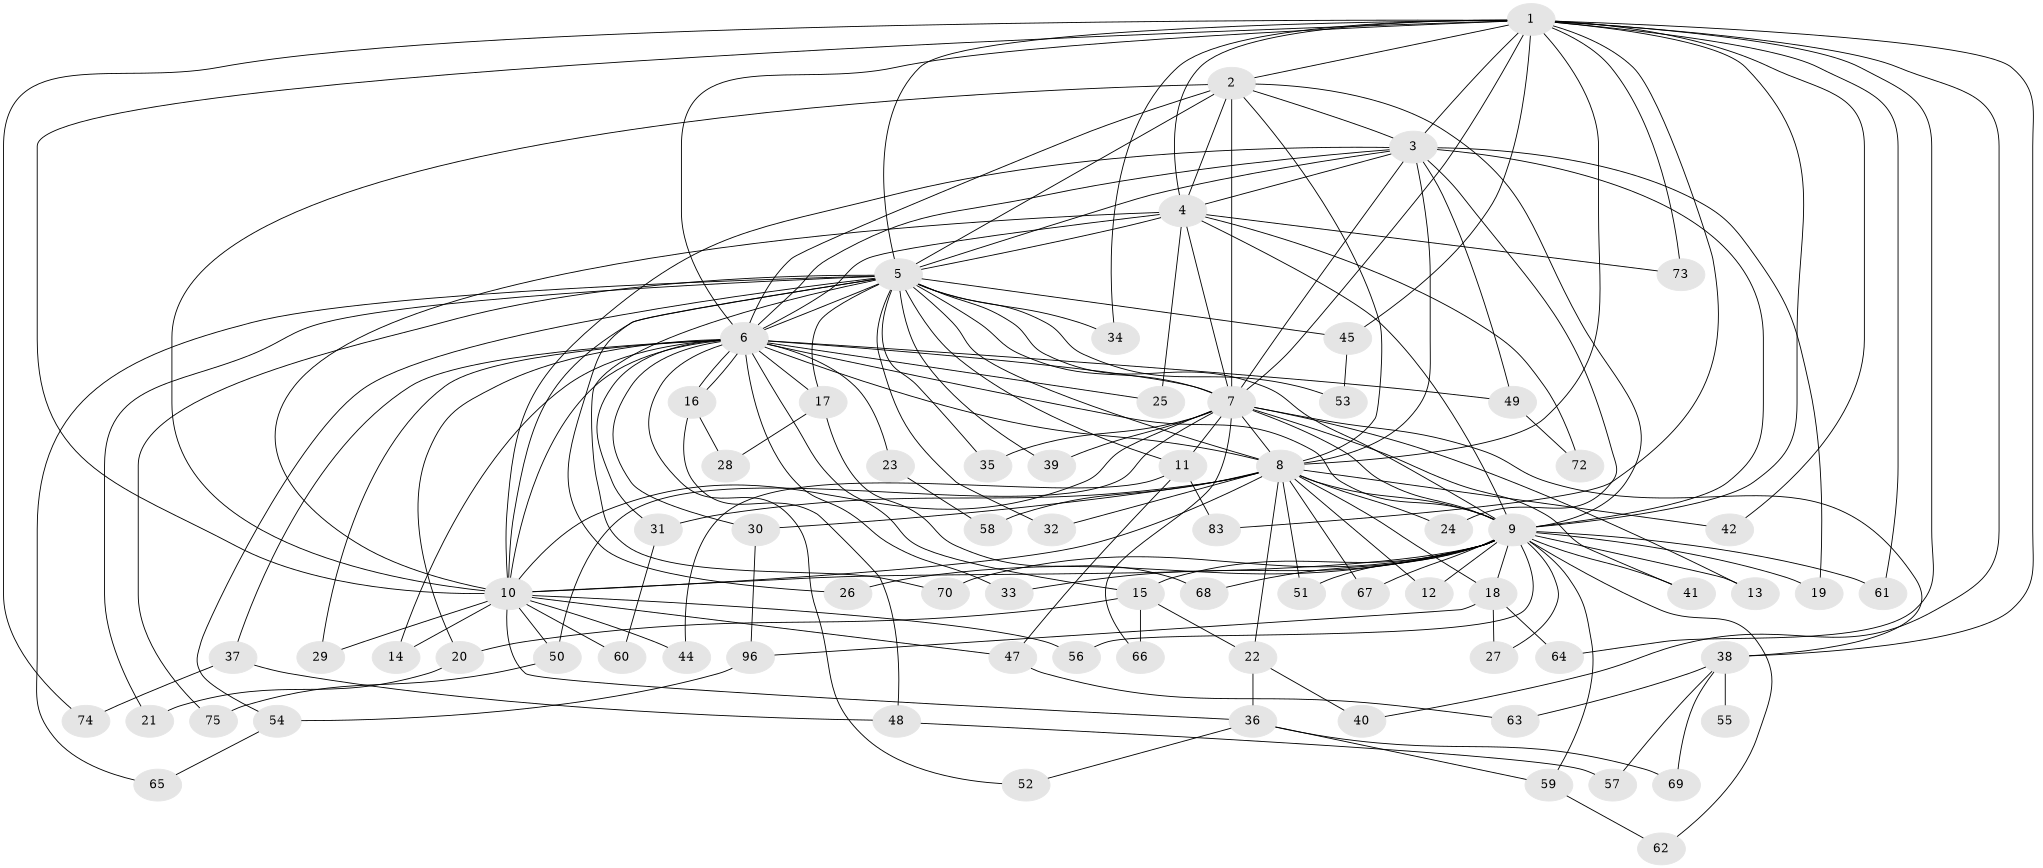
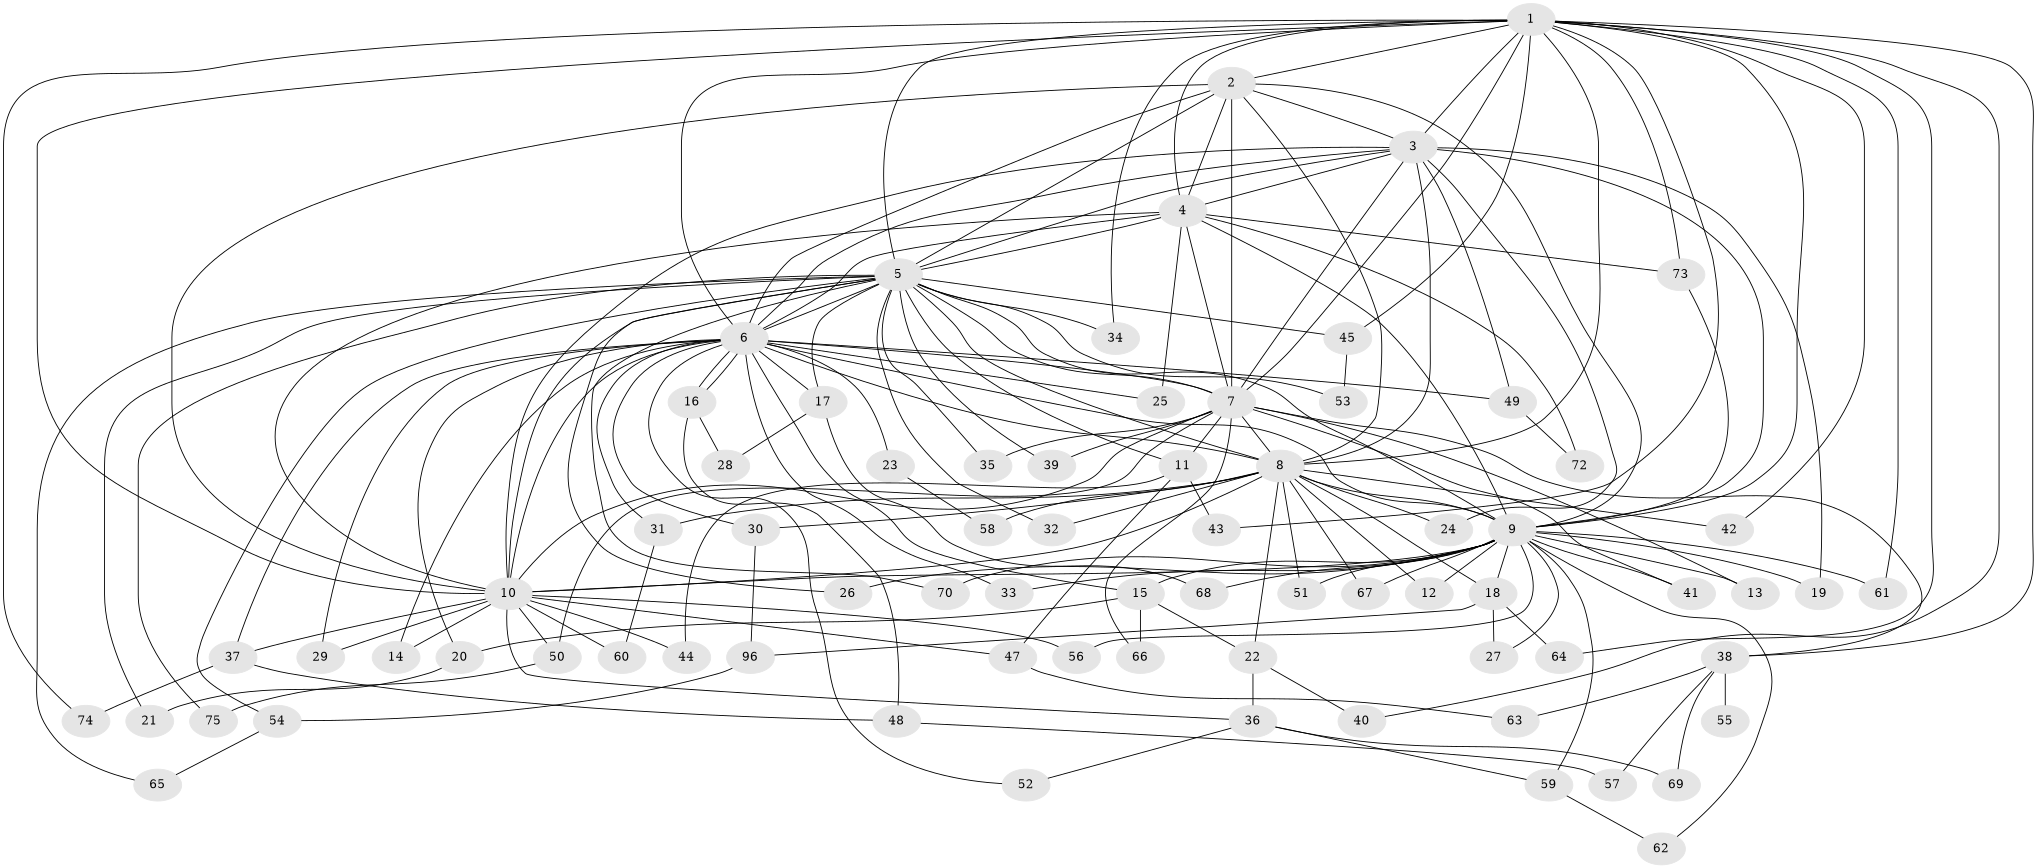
edge "7" -- "9": now "73" -- "9"
node "83": label "83" -> "43"
edge "10" -- "37": added
